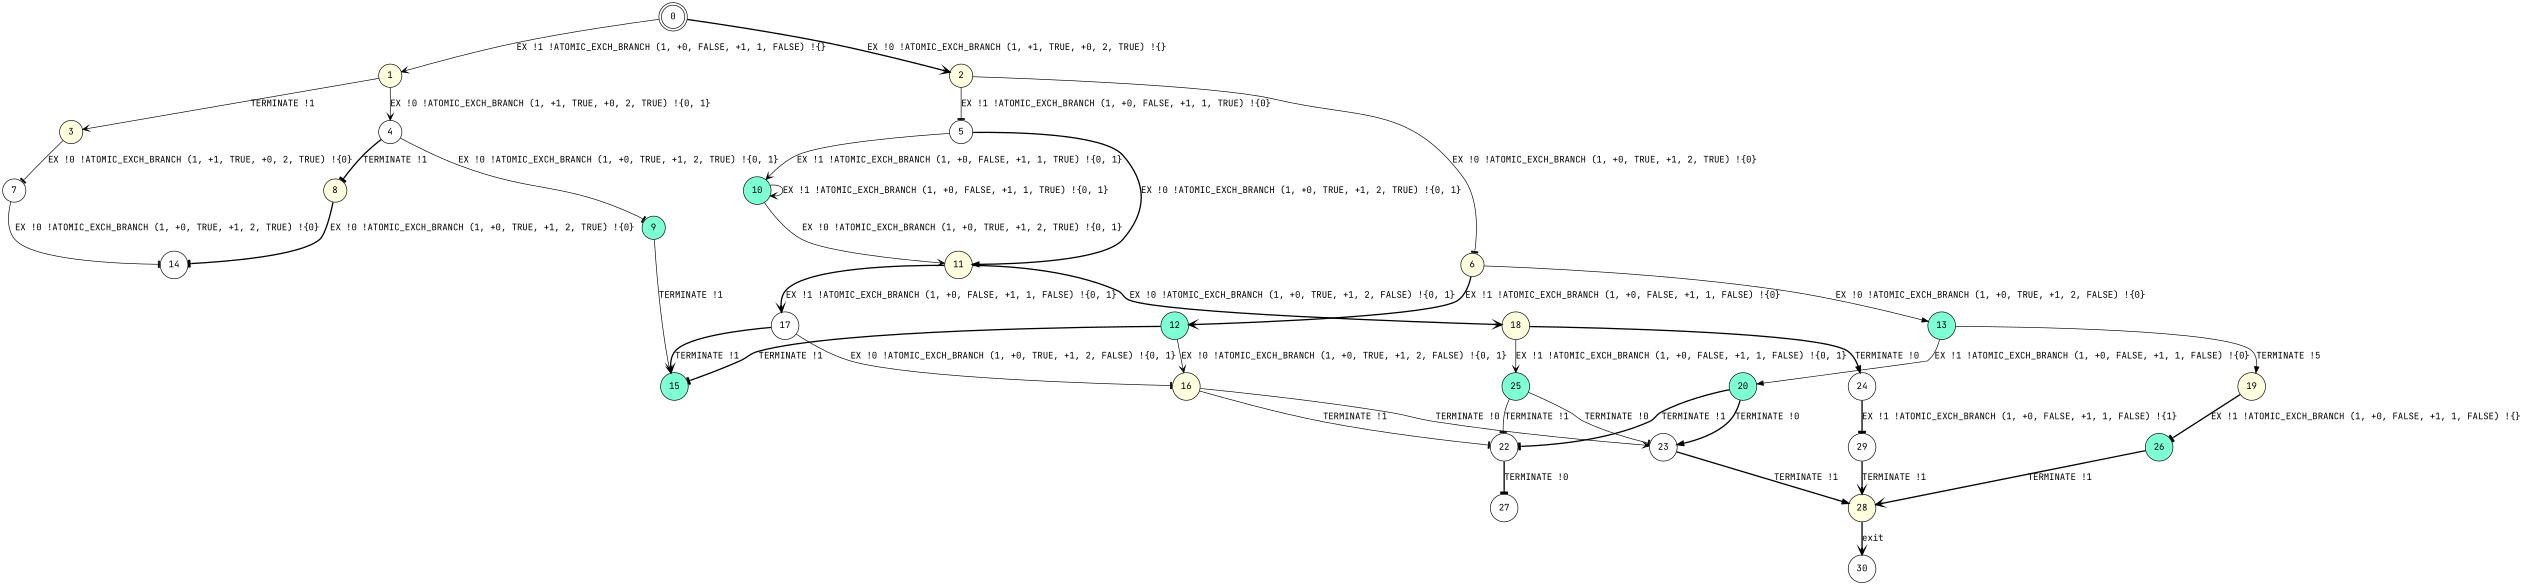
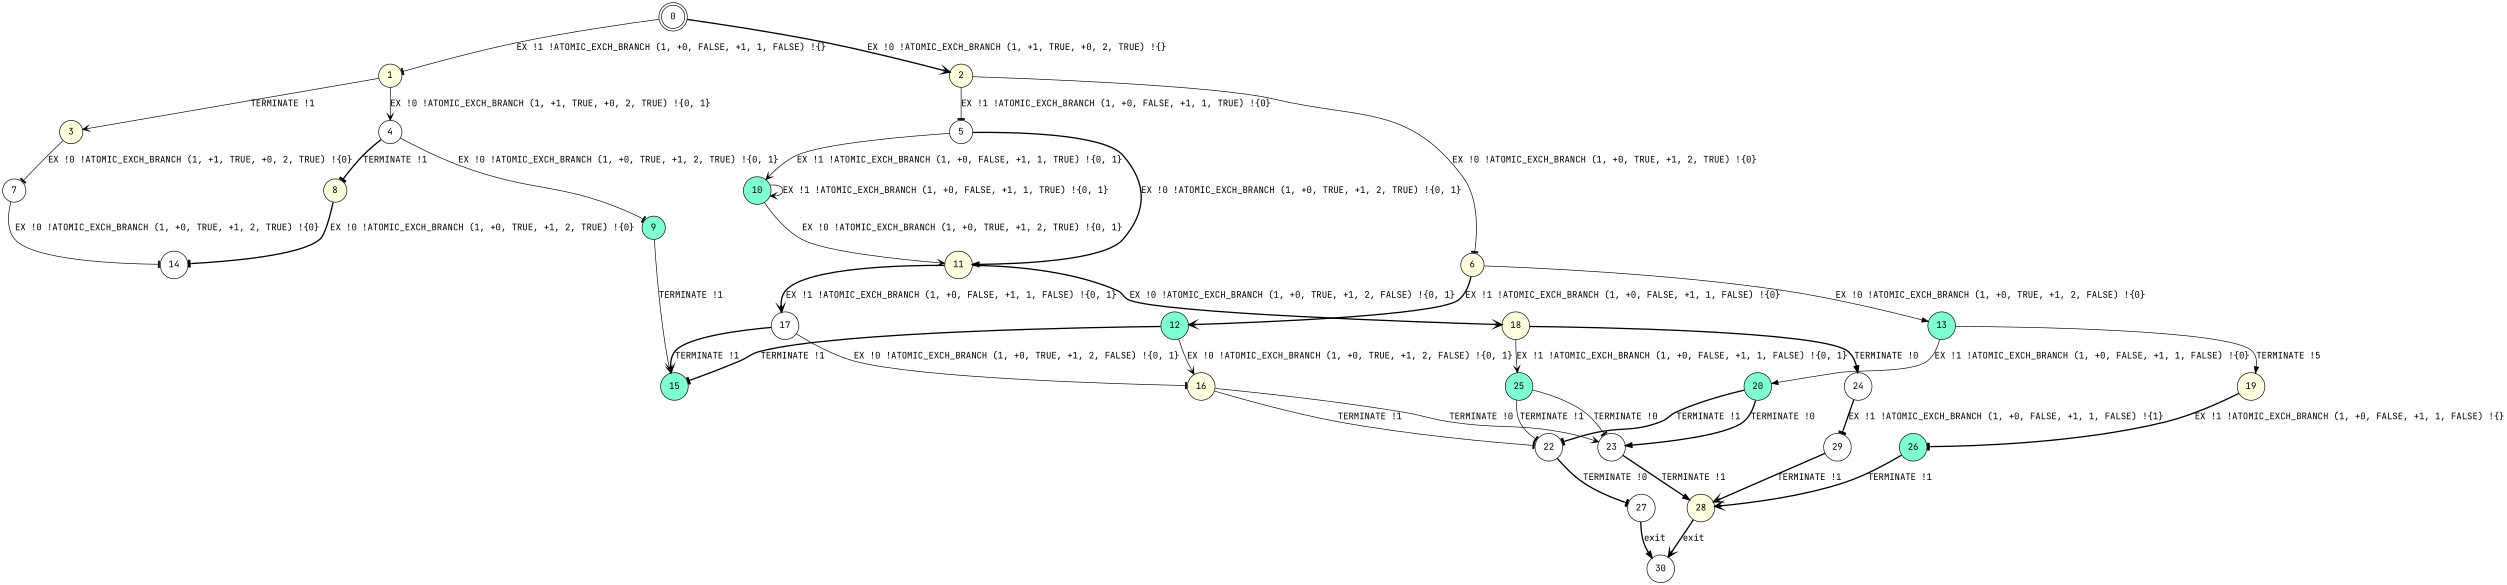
edge "0" -> "1": arrowhead vee -> tee
edge "27" -> "30": added, label "exit"
